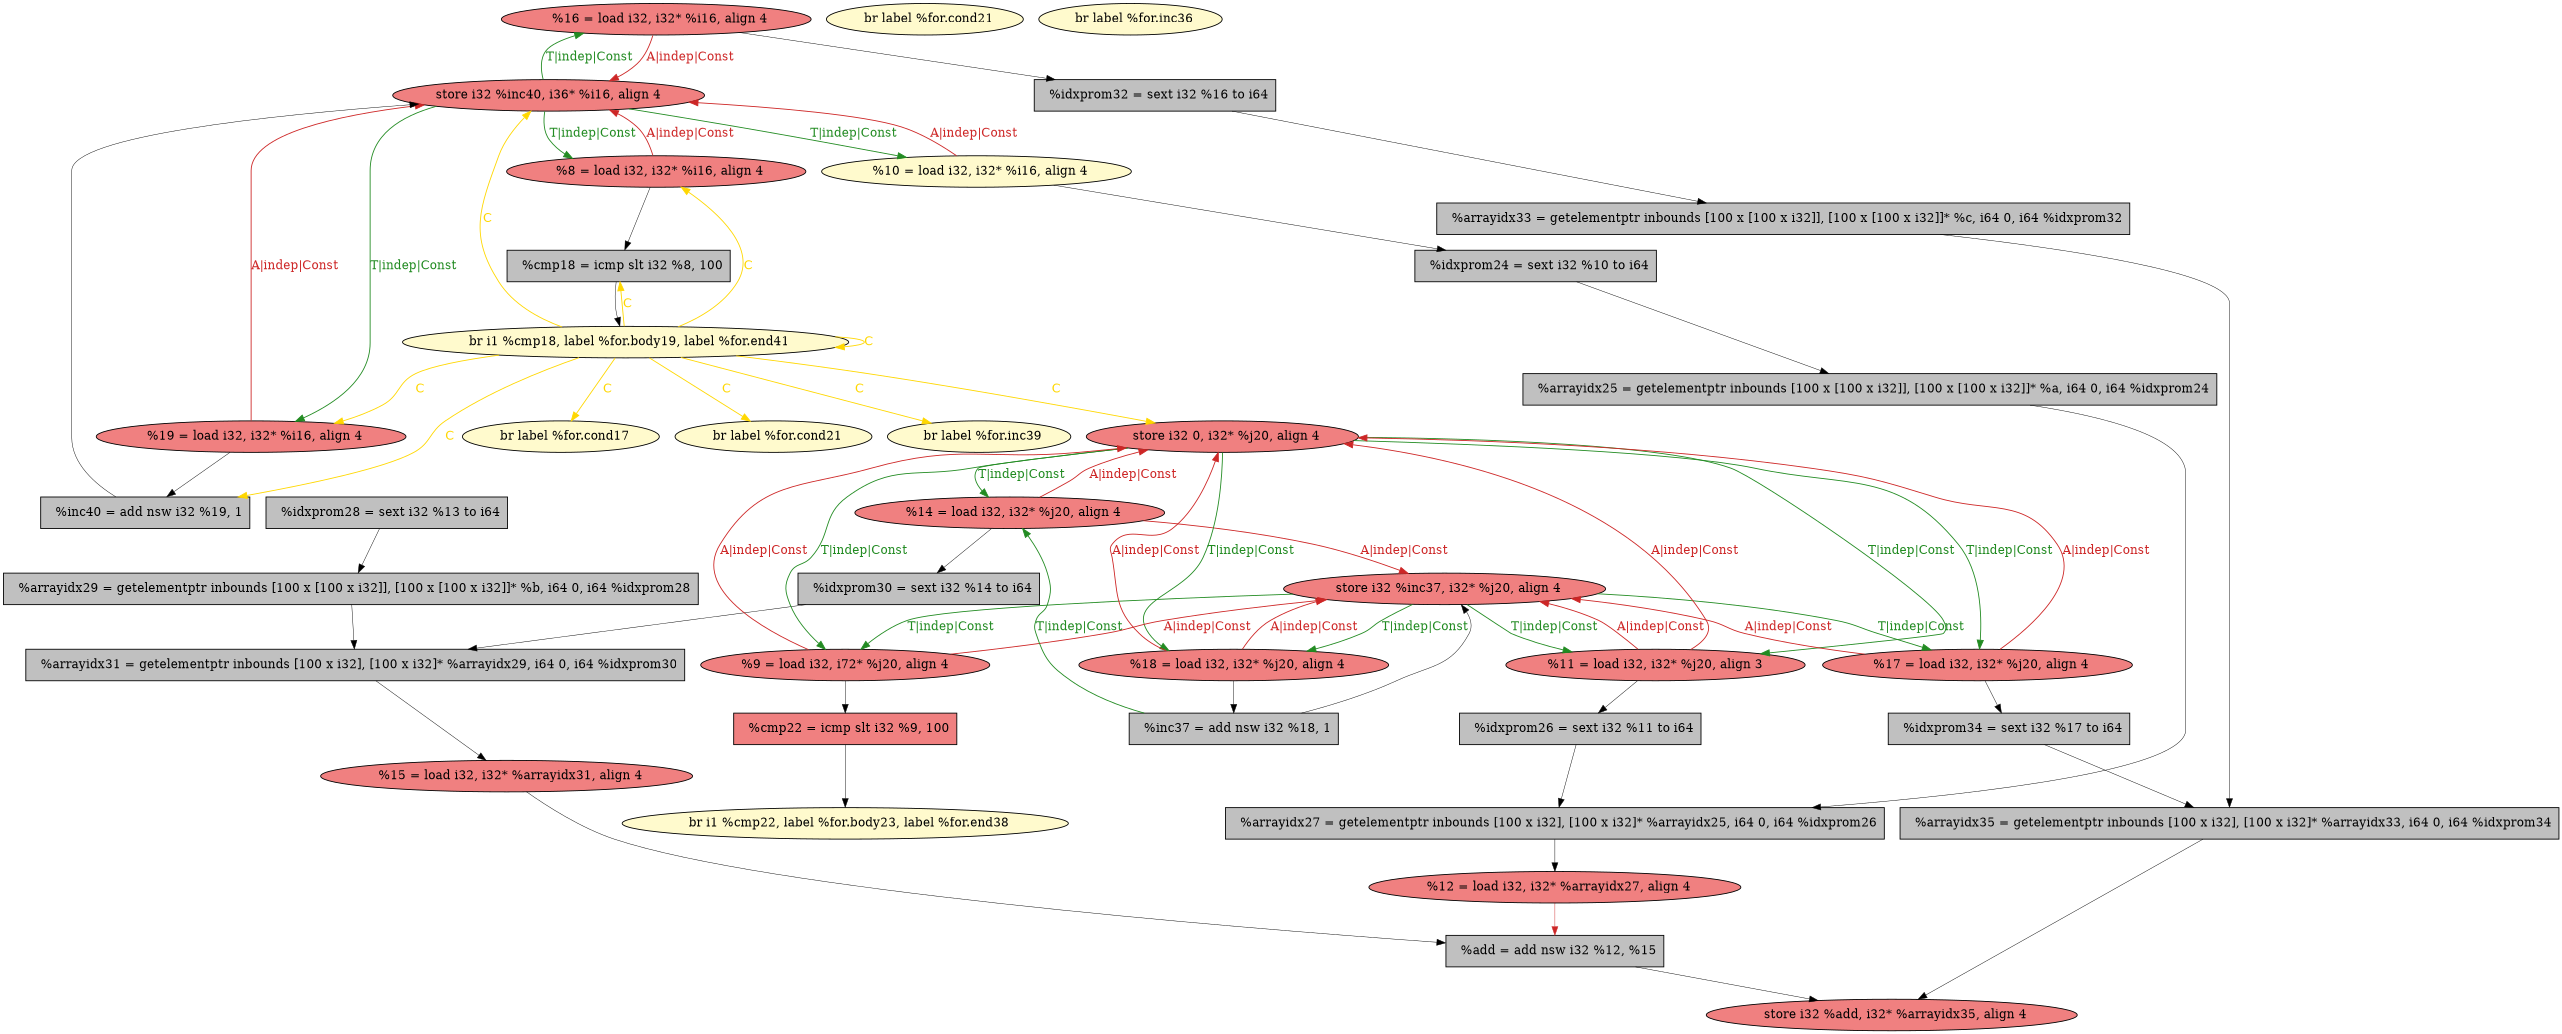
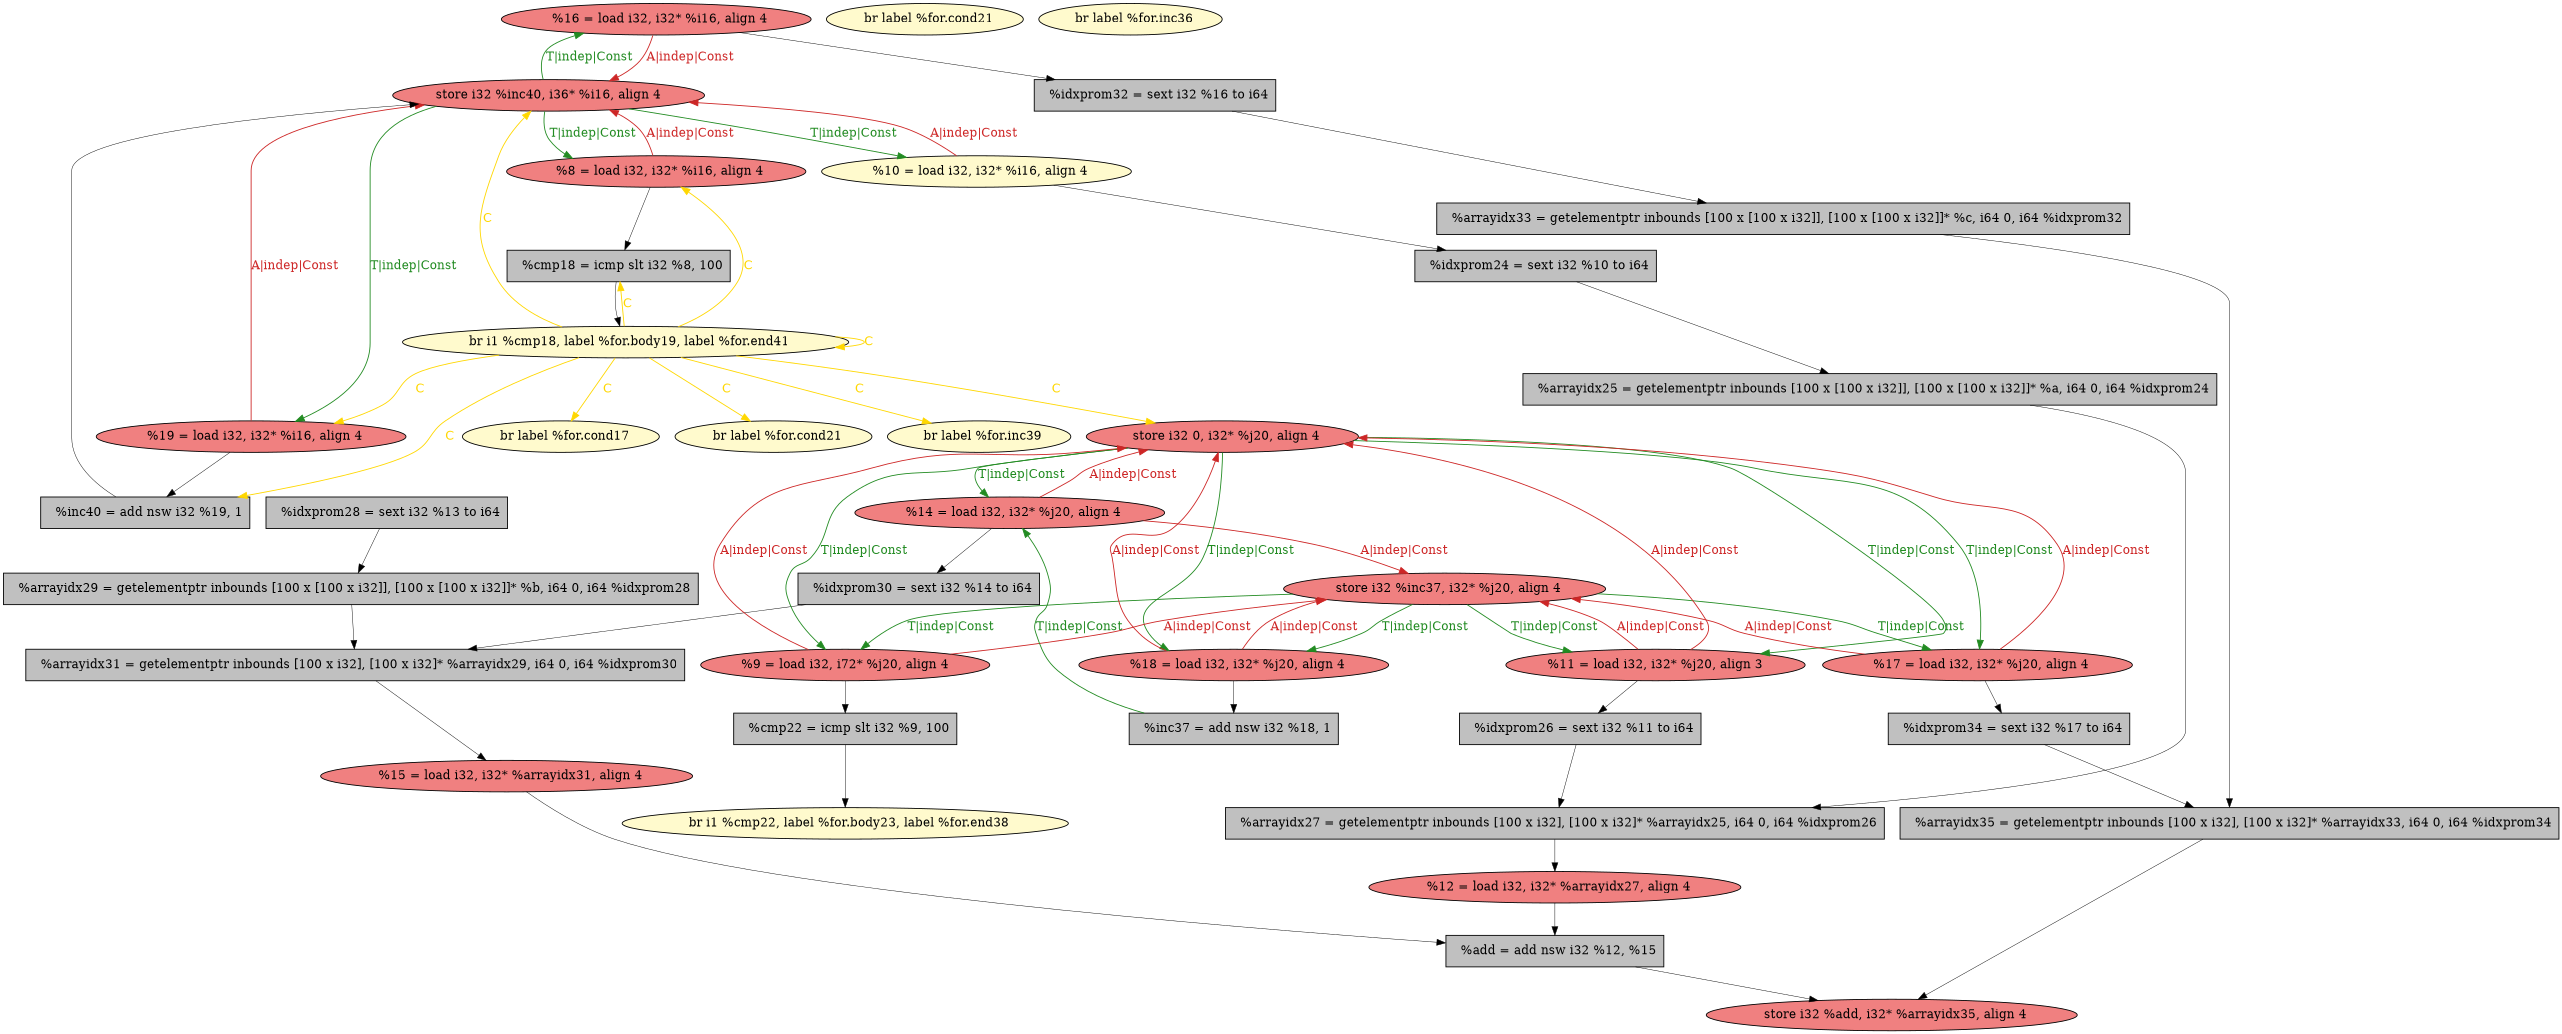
edge "%inc37 = add nsw i32 %18, 1" -> "store i32 %inc37, i32* %j20, align 4": removed
node "%cmp22 = icmp slt i32 %9, 100": fillcolor lightcoral -> grey
edge "%12 = load i32, i32* %arrayidx27, align 4" -> "%add = add nsw i32 %12, %15": color firebrick3 -> black
